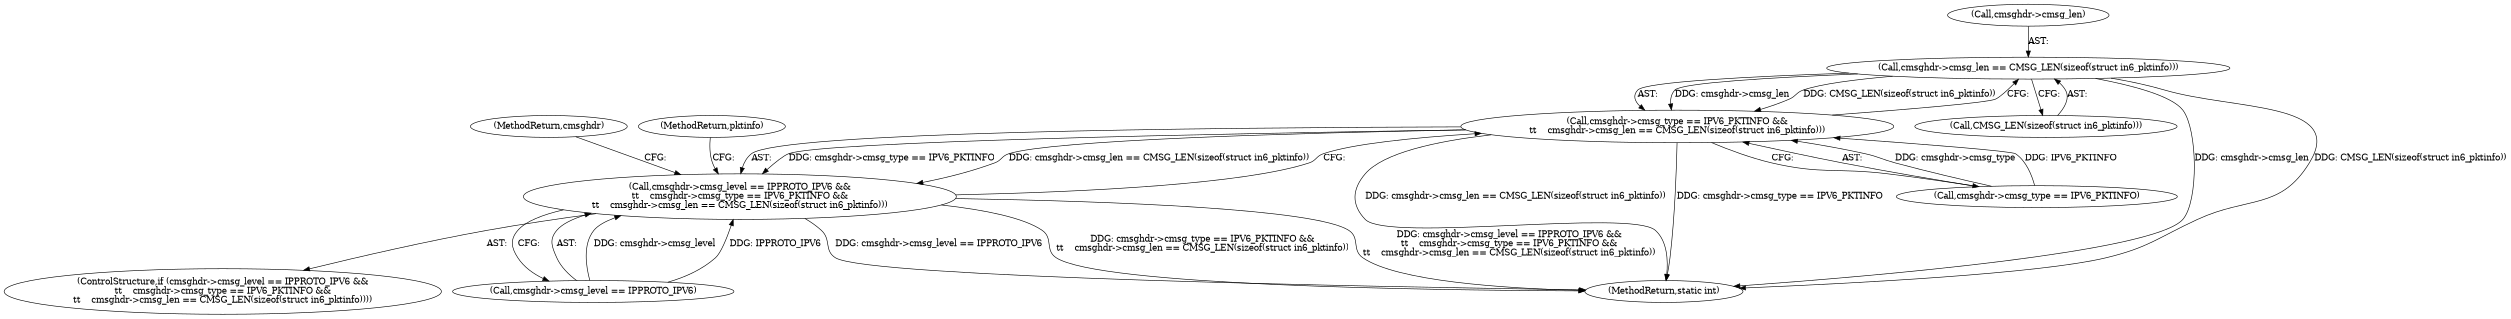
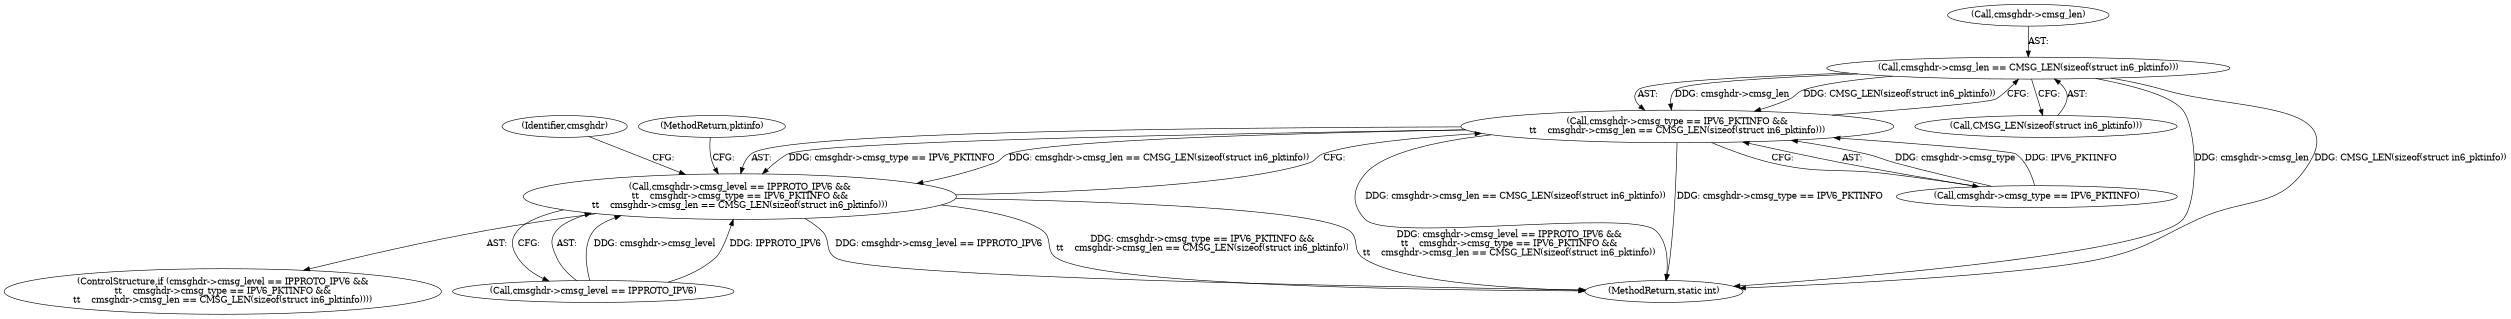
node "(MethodReturn,cmsghdr)": label "(MethodReturn,cmsghdr)" -> "(Identifier,cmsghdr)"
